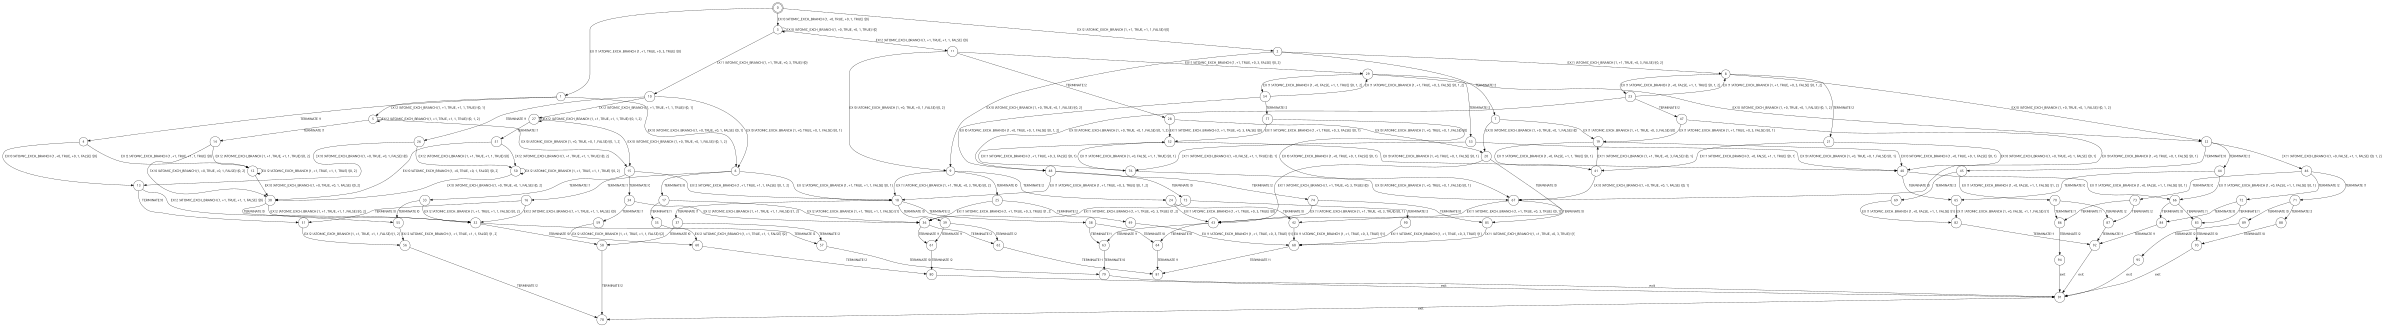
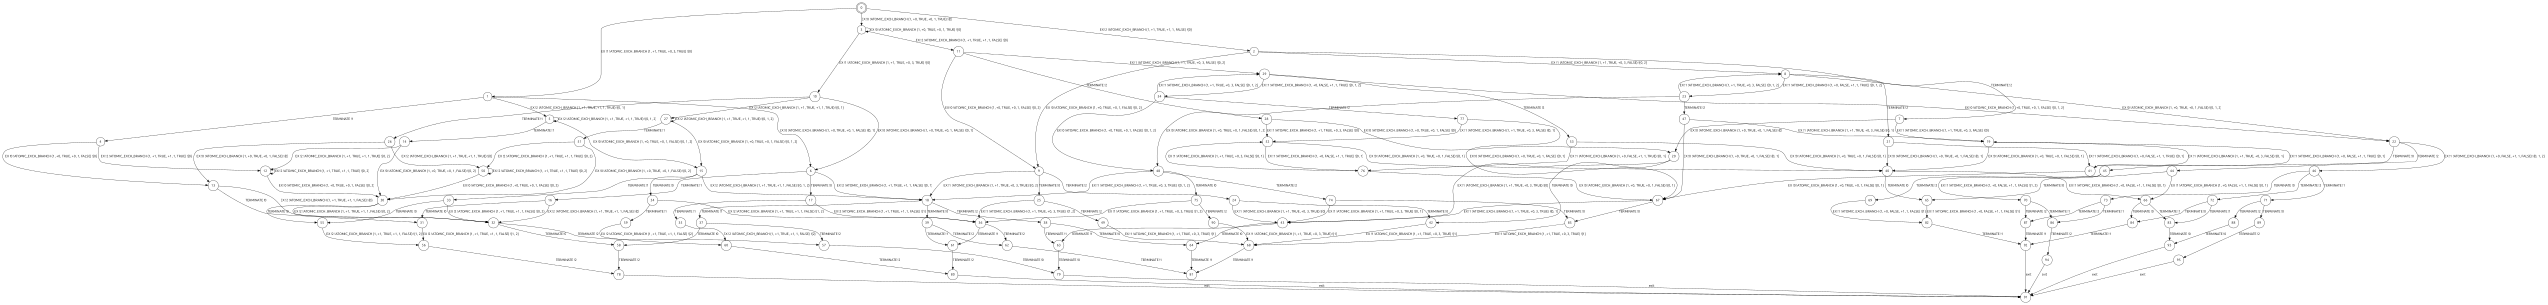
edge "91" -> "78": reversed
